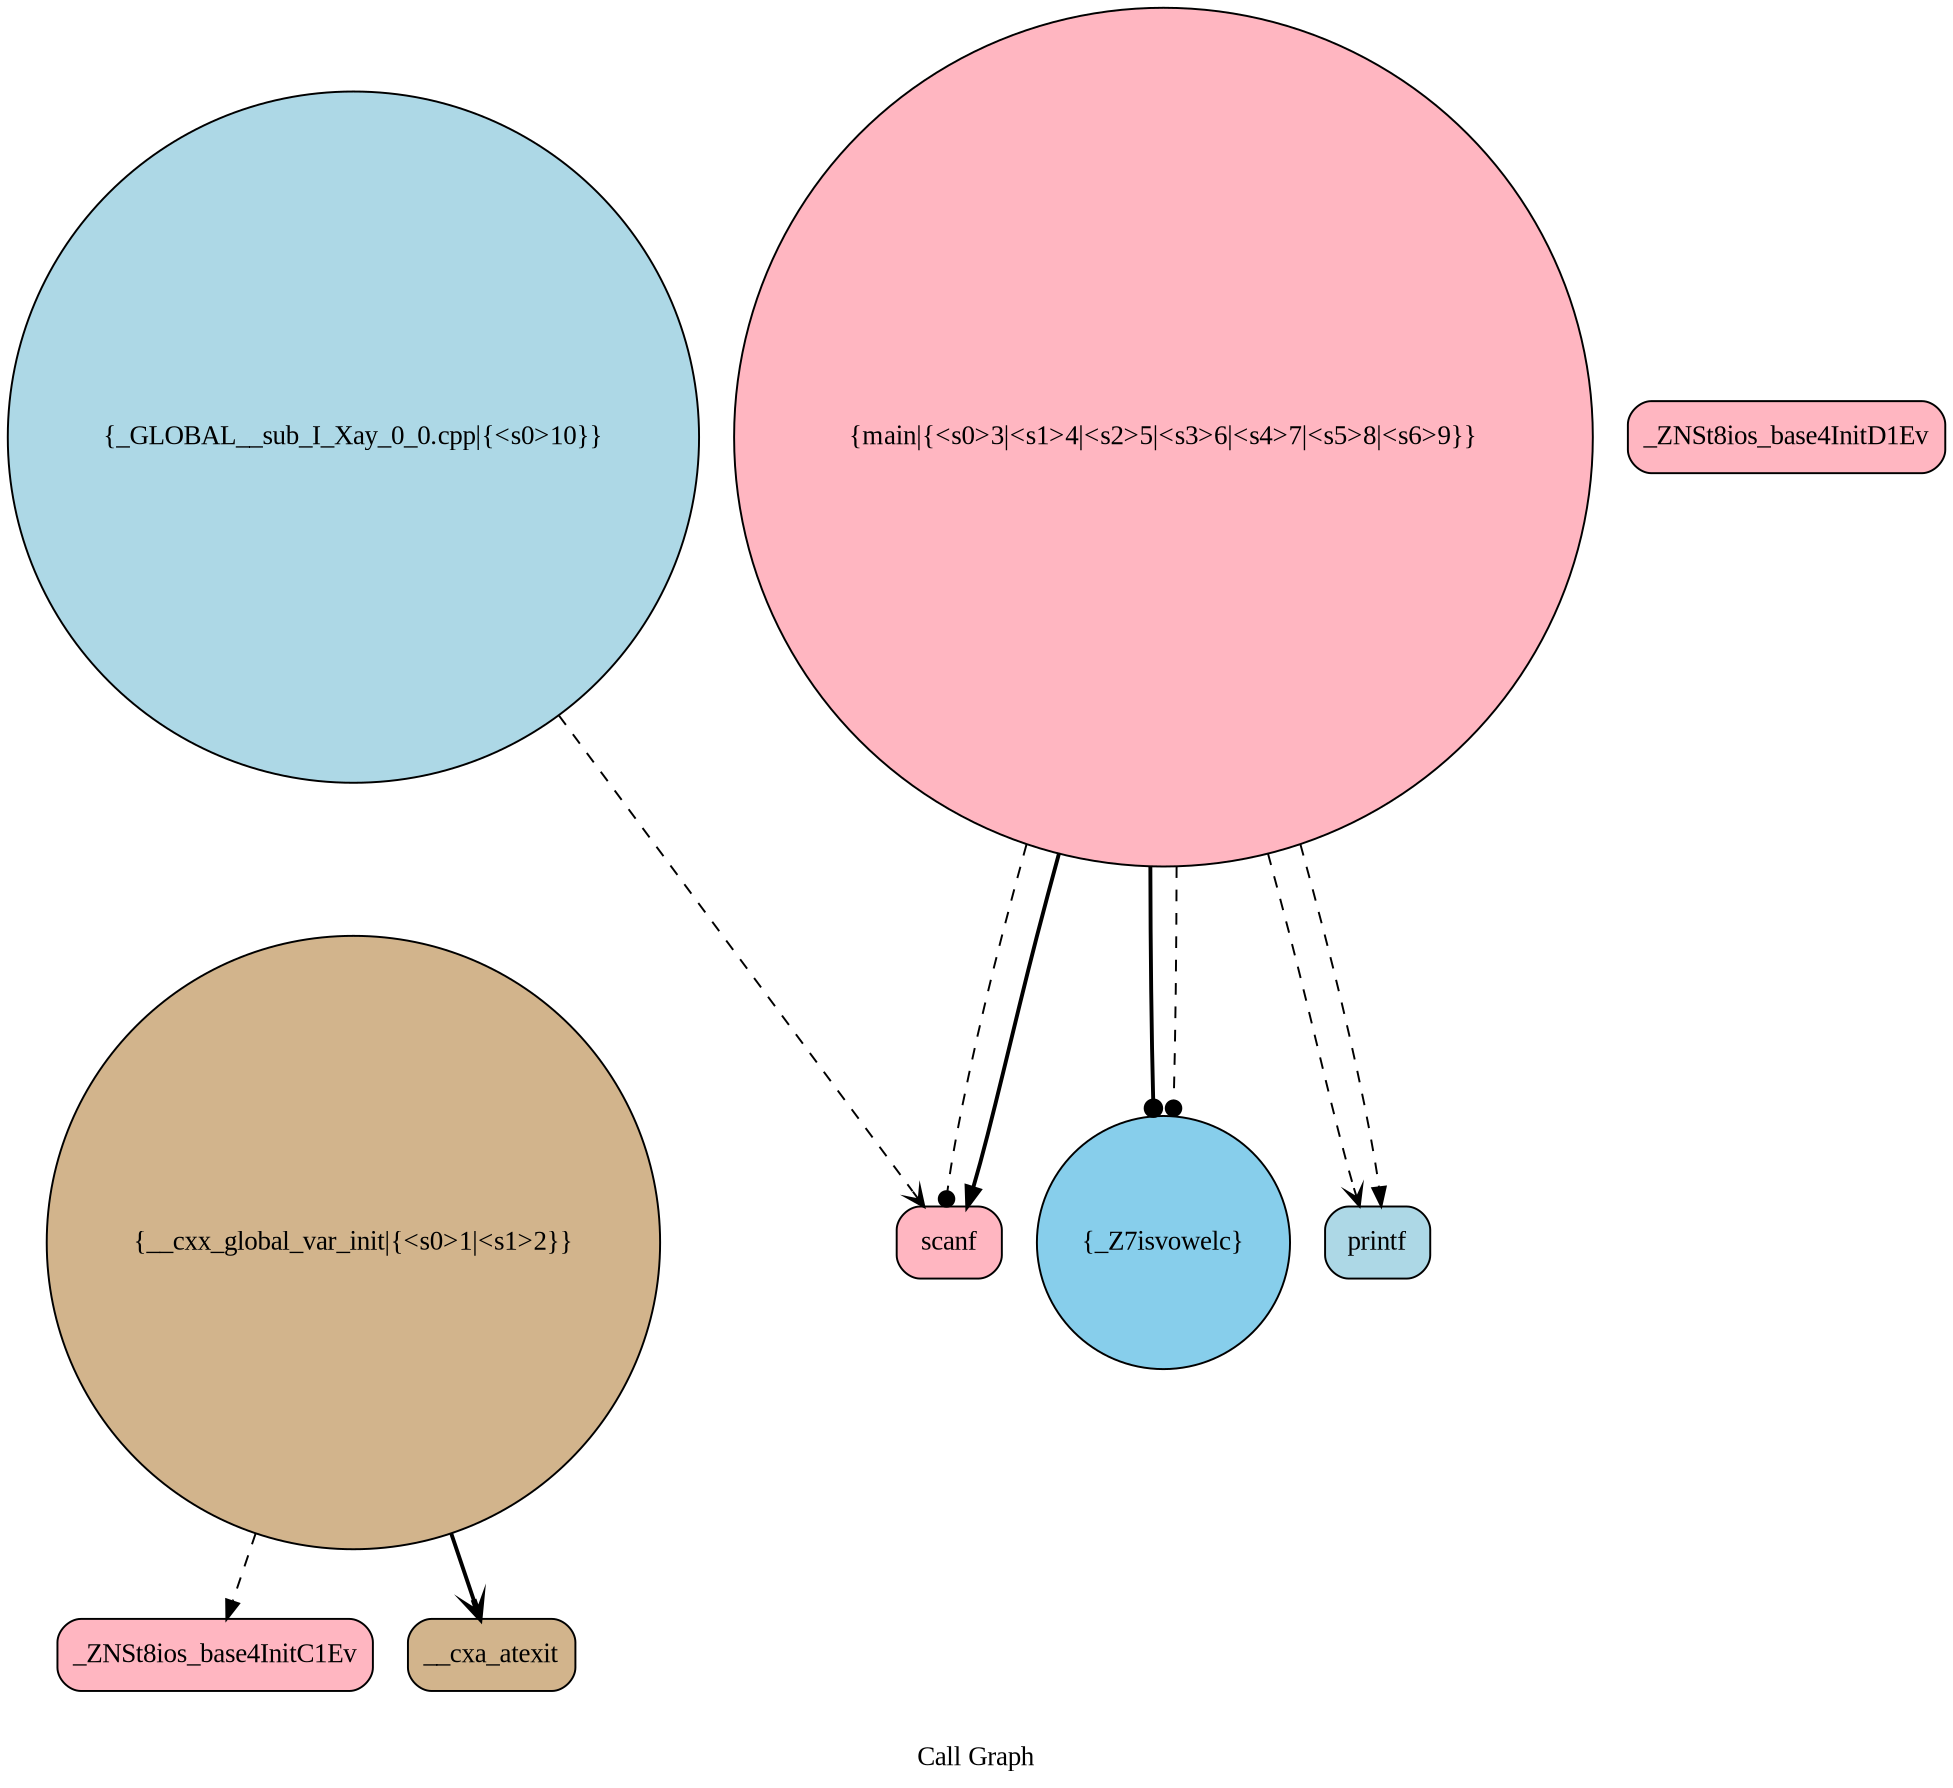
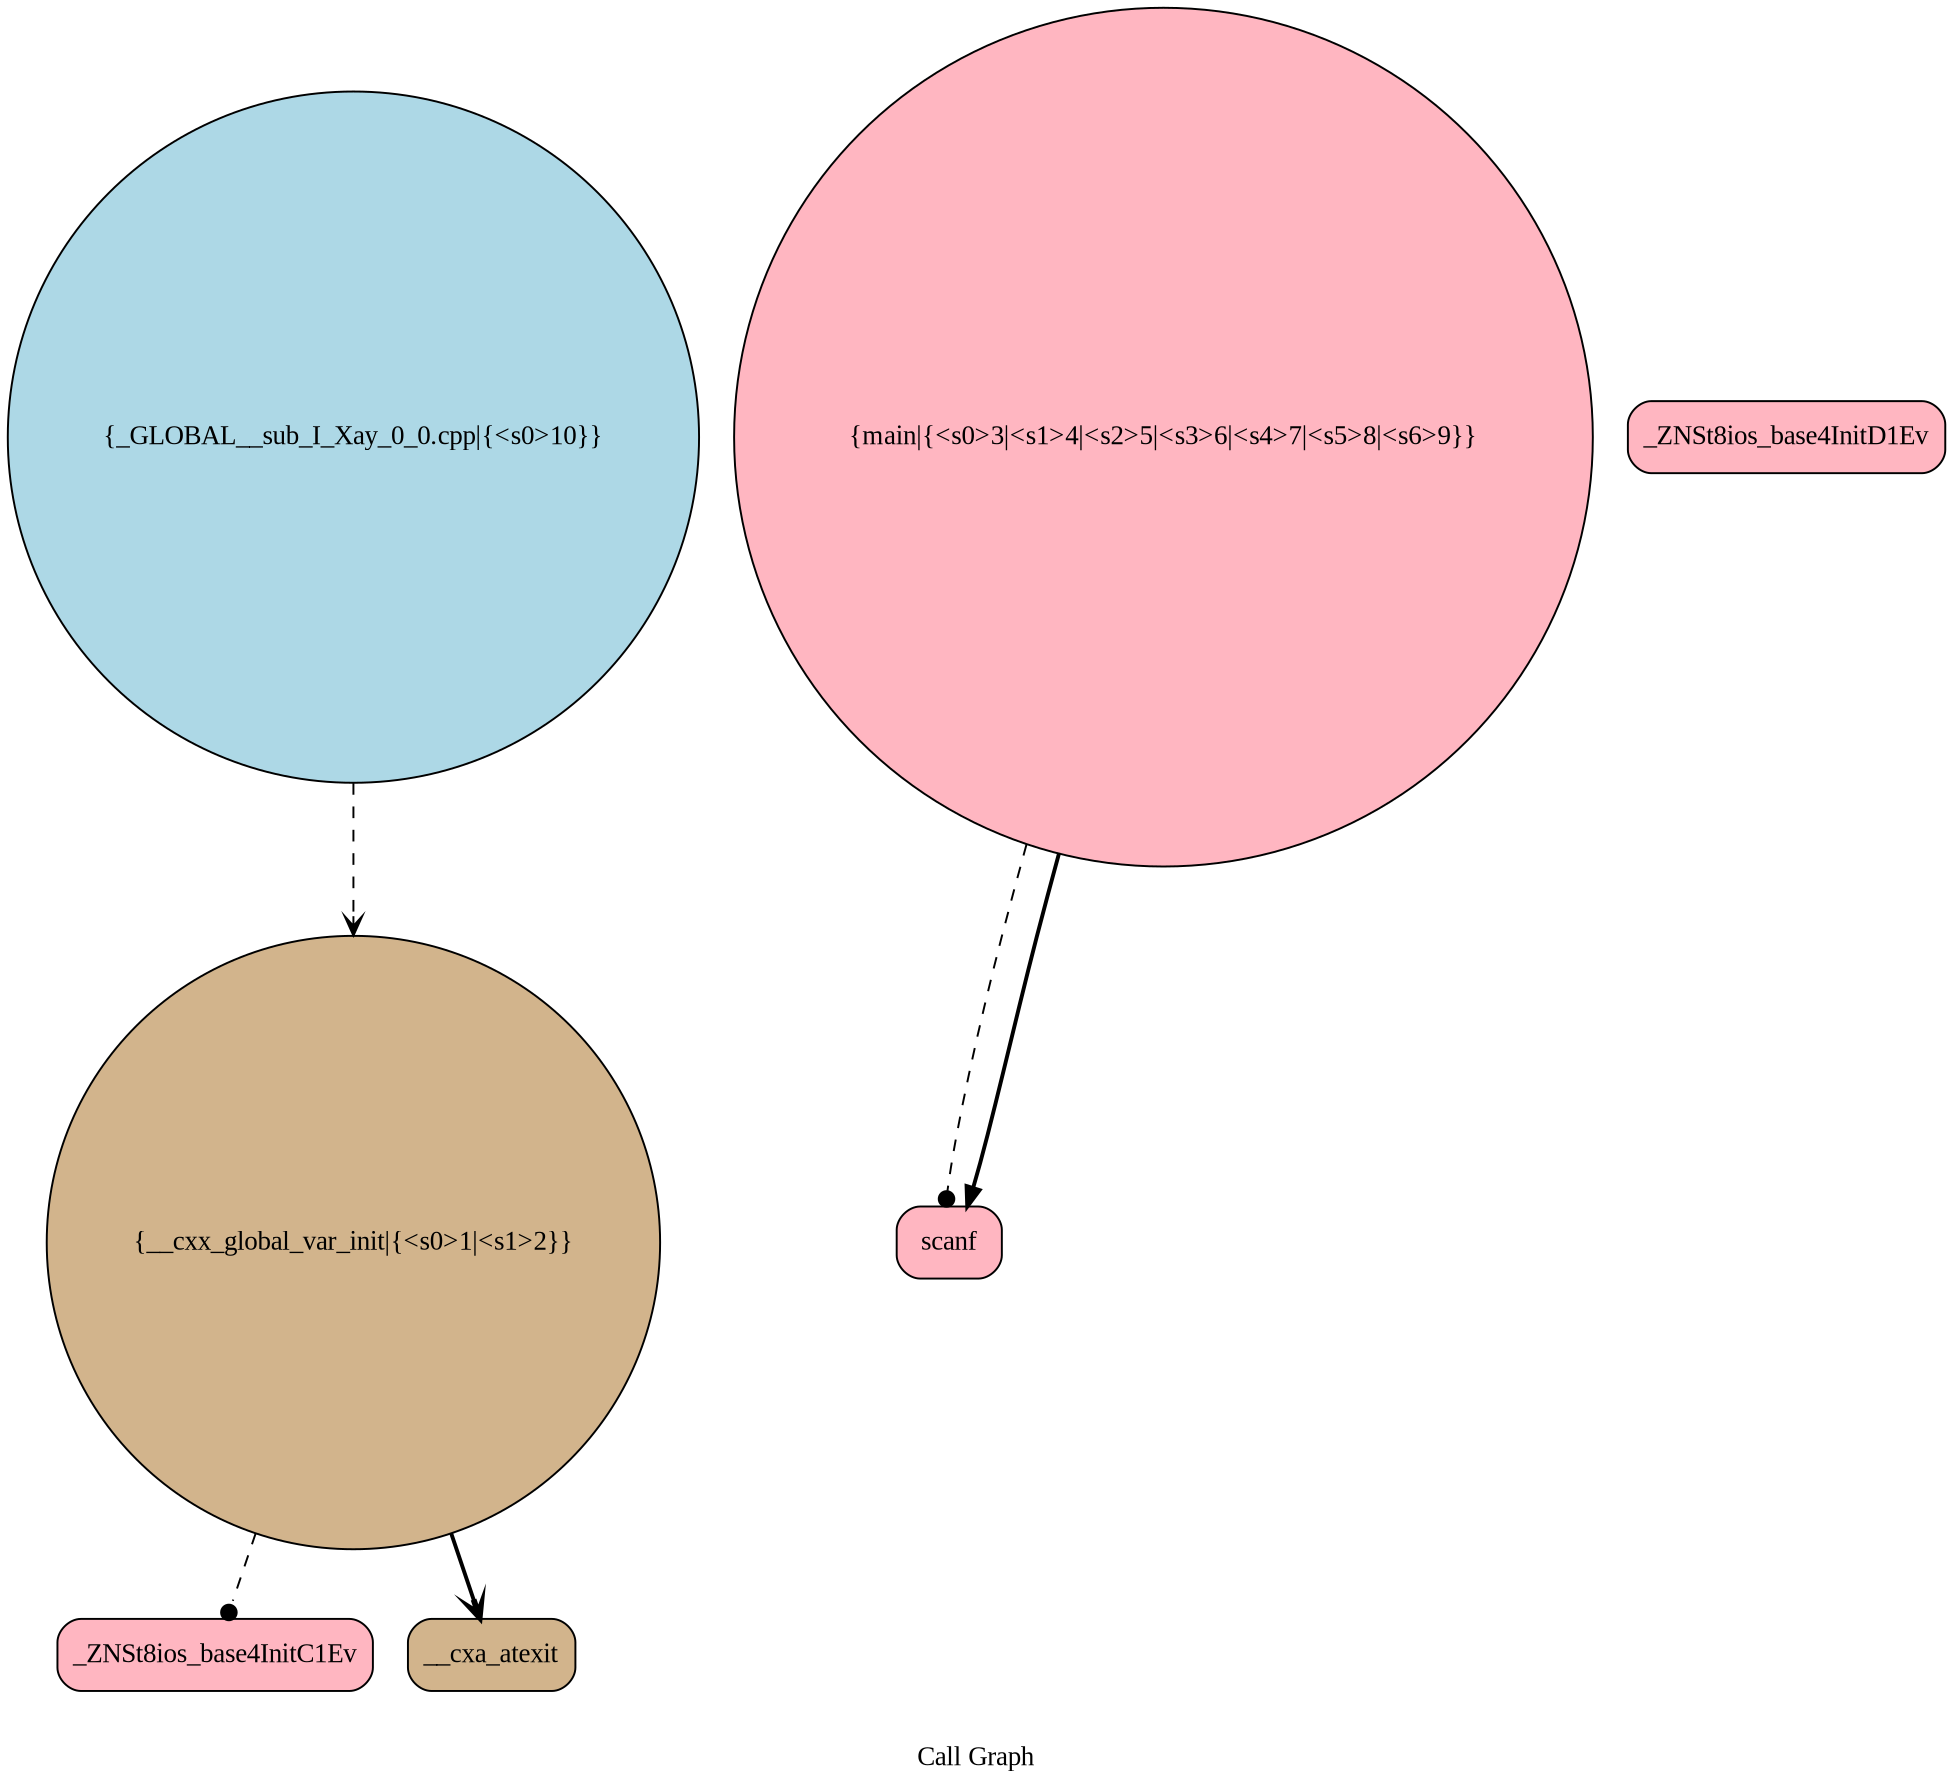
edge "{_GLOBAL__sub_I_Xay_0_0.cpp|{<s0>10}}" -> "scanf": now "{_GLOBAL__sub_I_Xay_0_0.cpp|{<s0>10}}" -> "{__cxx_global_var_init|{<s0>1|<s1>2}}"
node "{_Z7isvowelc}": removed
node "printf": removed
edge "{__cxx_global_var_init|{<s0>1|<s1>2}}" -> "_ZNSt8ios_base4InitC1Ev": arrowhead normal -> dot
